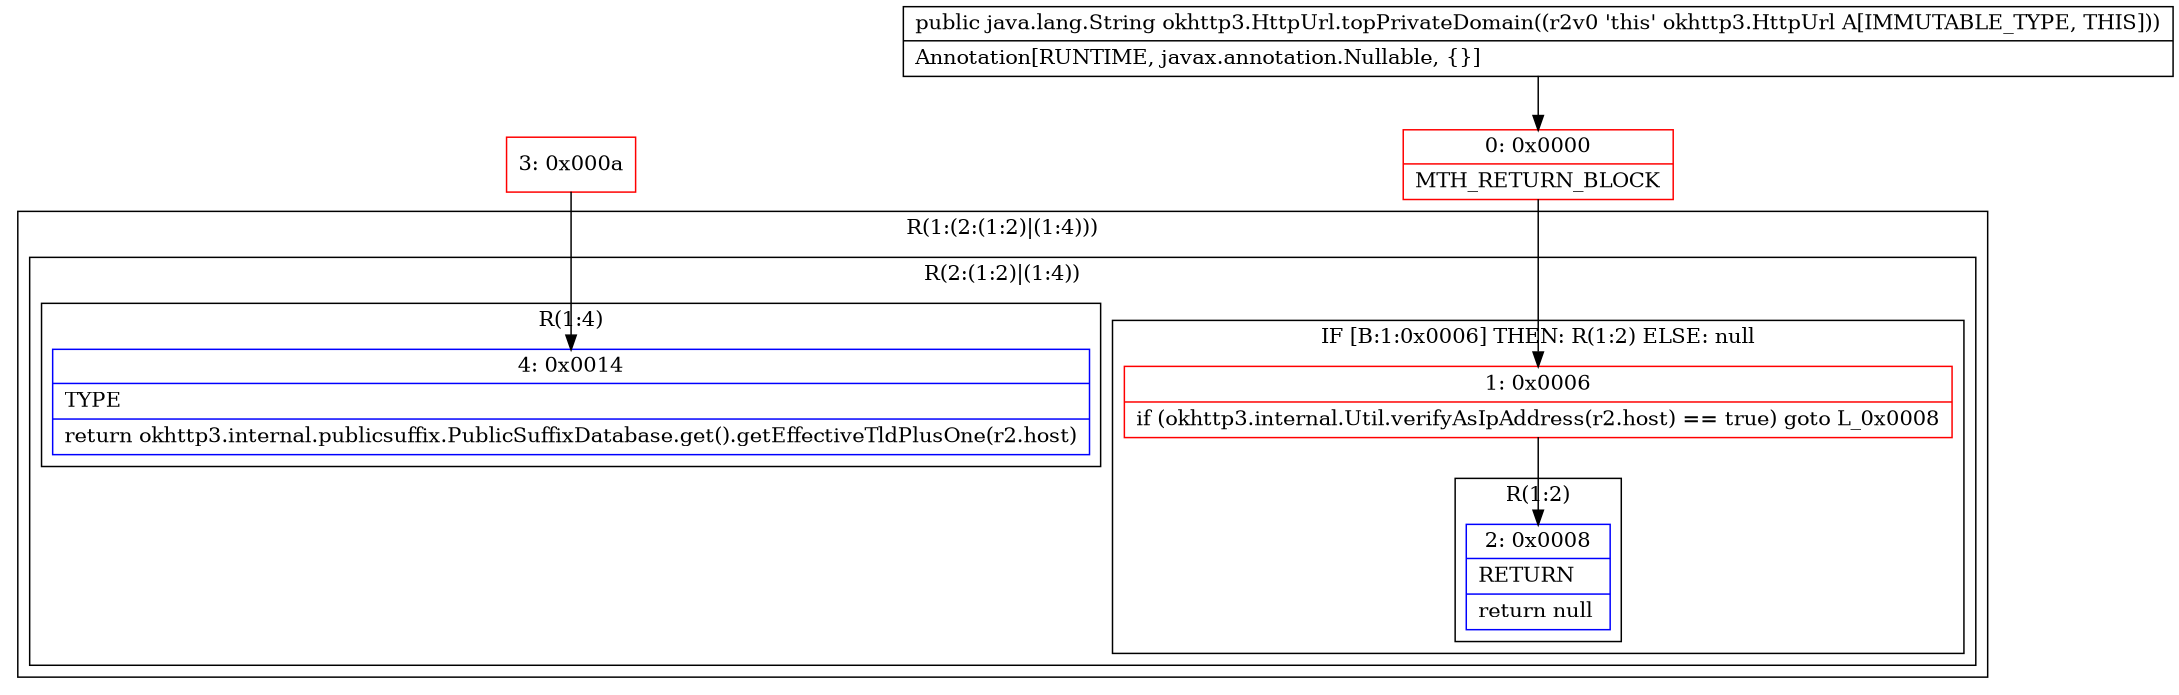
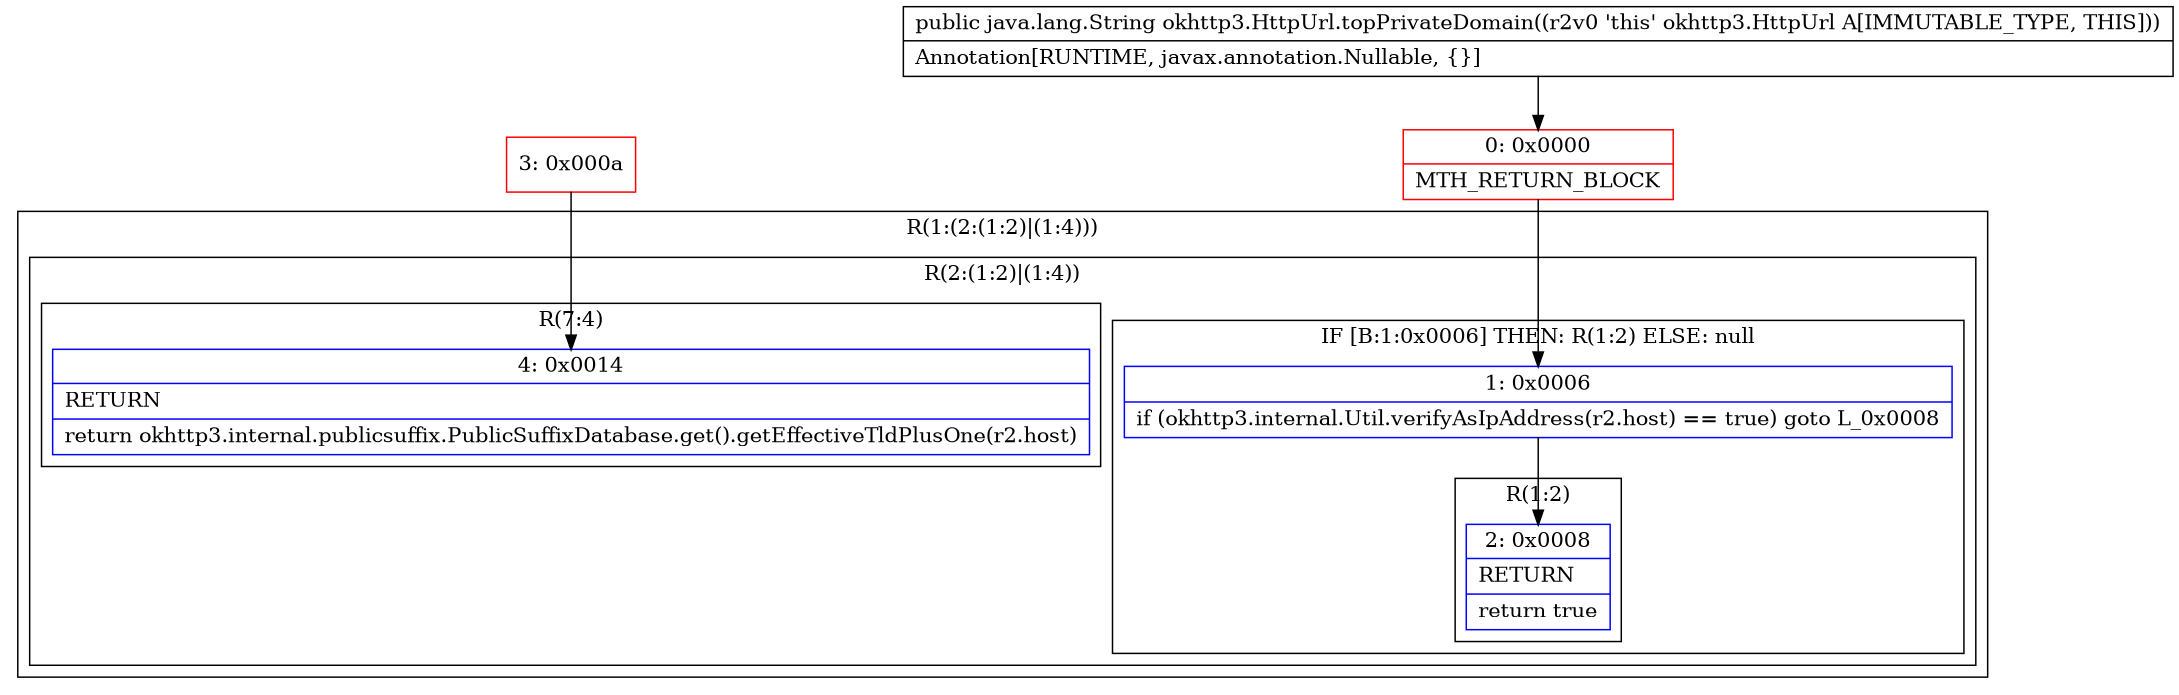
cluster "R(1:4)": label "R(1:4)" -> "R(7:4)"
node "4: 0x0014": text "TYPE" -> "RETURN"
node "1: 0x0006": color red -> blue
node "2: 0x0008": text "return null" -> "return true"
